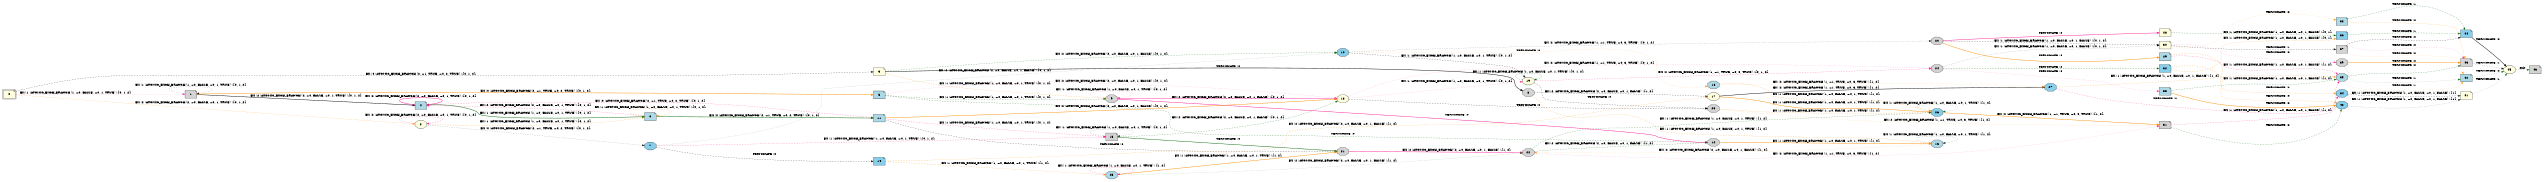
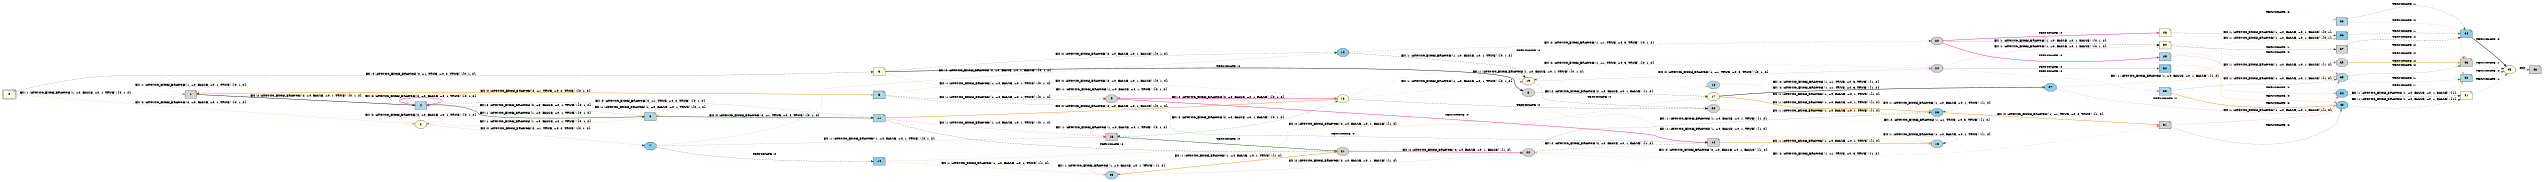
edge "20" -> "29": color darkorange -> deeppink
node "12": shape octagon -> note
